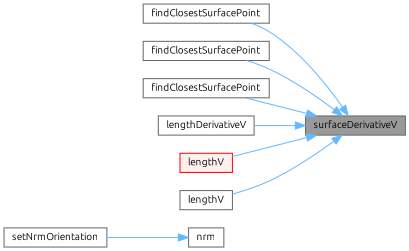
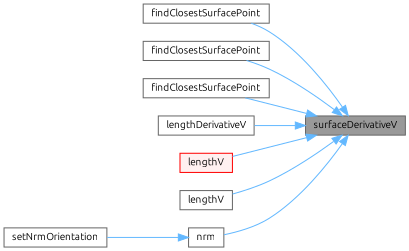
edge "nrm" -> "surfaceDerivativeV": added
